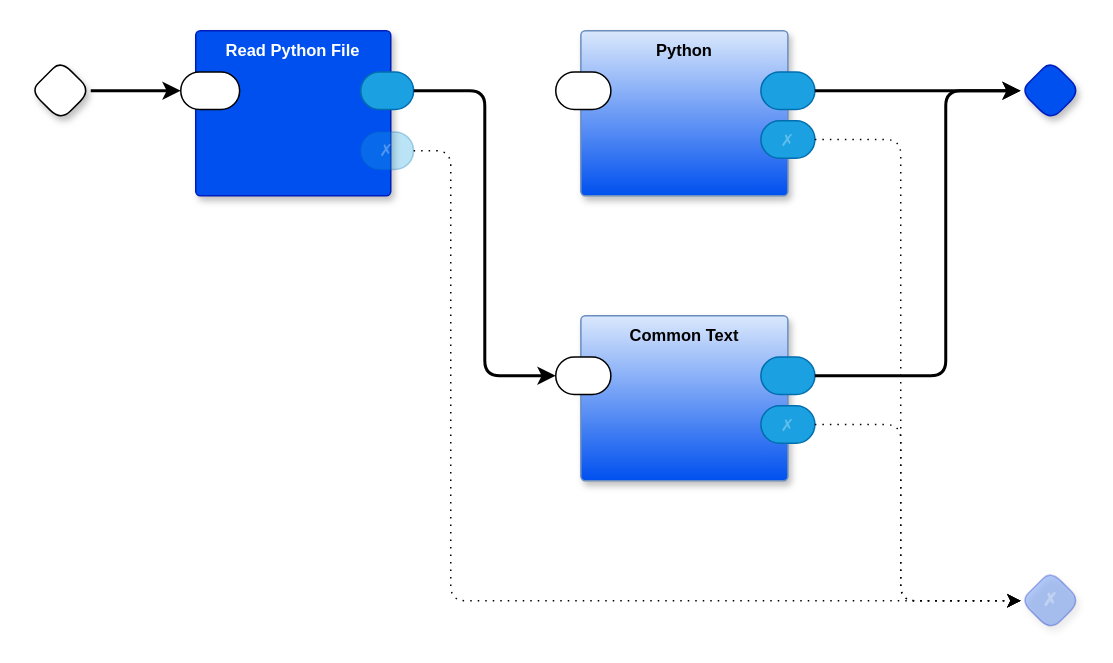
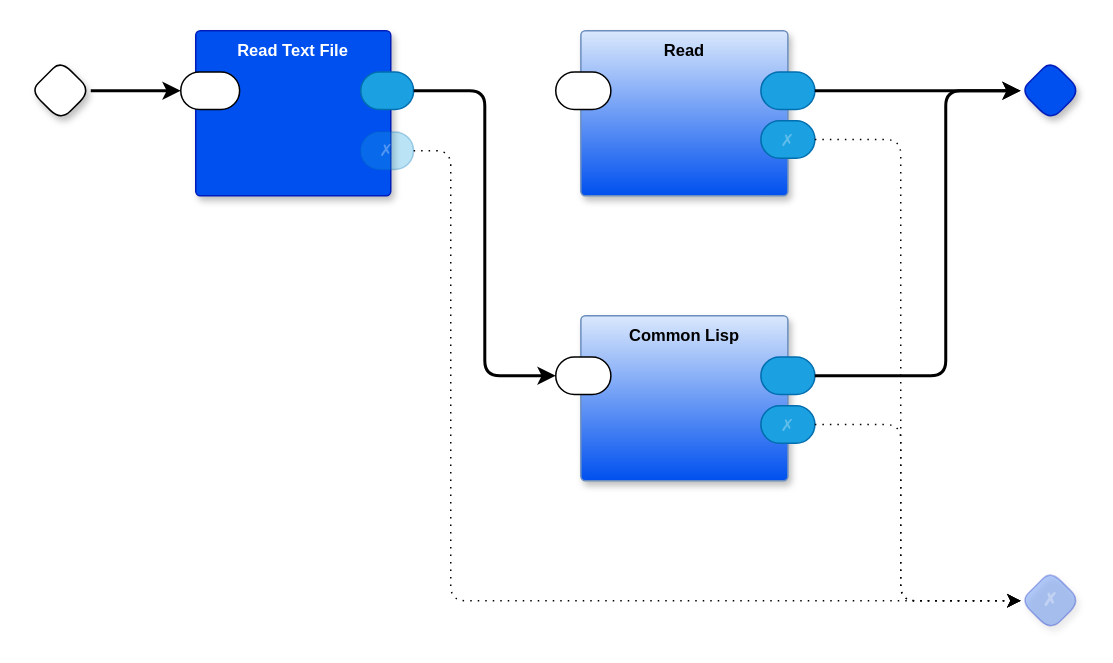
node "Read Python File": label "Read Python File" -> "Read Text File"
node "Python": label "Python" -> "Read"
node "Common Text": label "Common Text" -> "Common Lisp"
